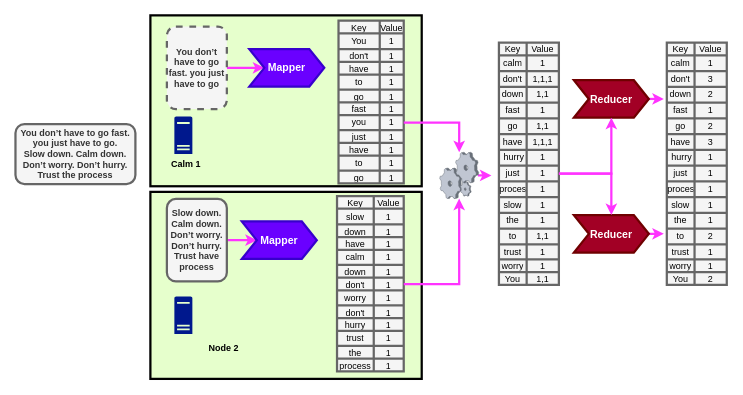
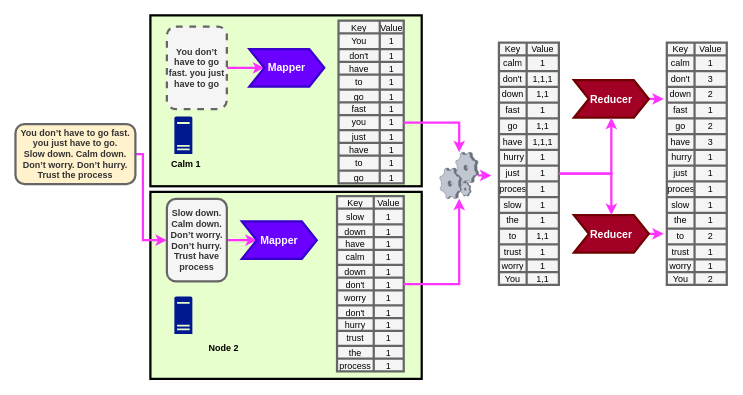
node "You don’t have to go fast. you just have to go. Slow down. Calm down. Don’t worry. Don’t hurry. Trust the process": fillcolor #f5f5f5 -> #fff2cc
edge "You don’t have to go fast. you just have to go. Slow down. Calm down. Don’t worry. Don’t hurry. Trust the process" -> "Slow down. Calm down. Don’t worry. Don’t hurry. Trust have process": added
